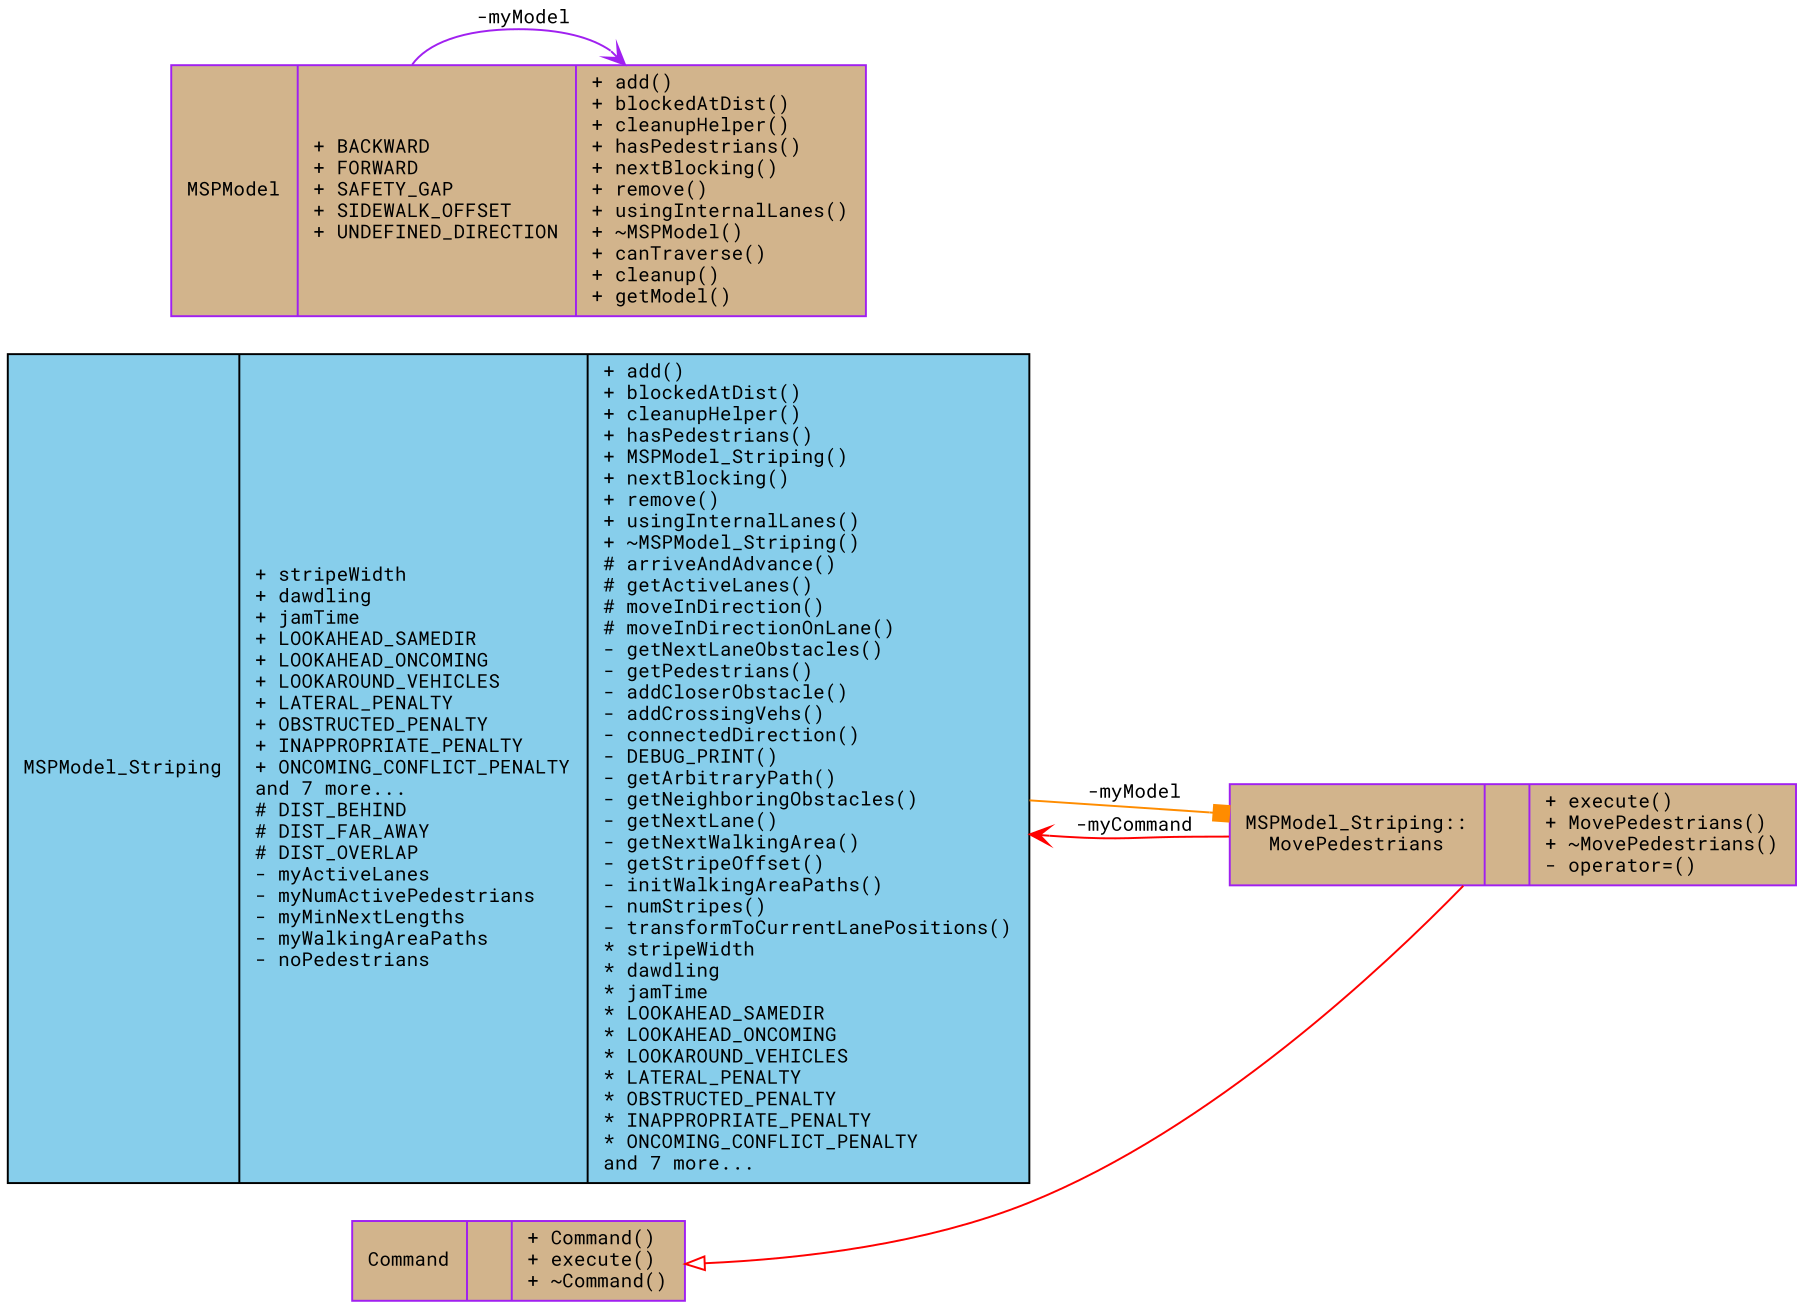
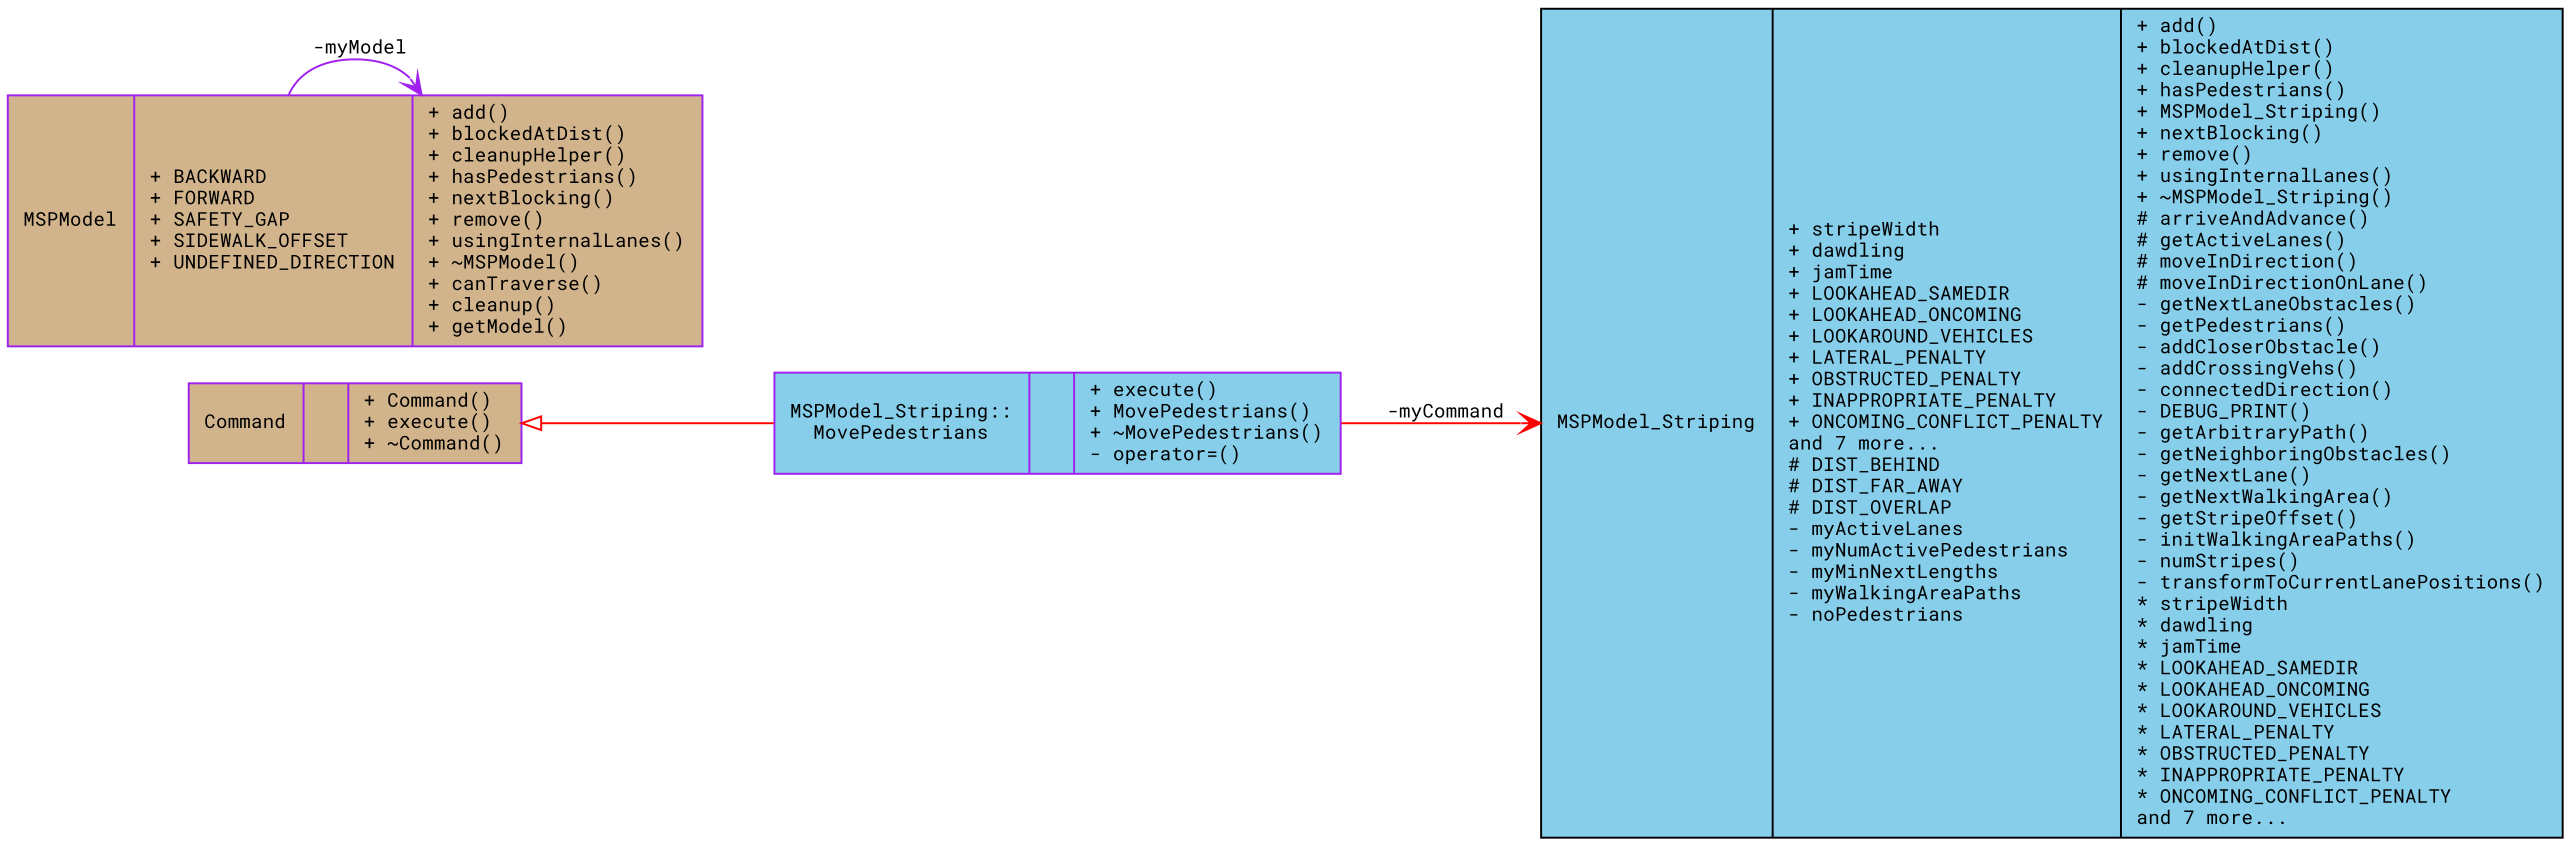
edge "MSPModel_Striping" -> "MSPModel_Striping::": removed, label "-myModel"
node "MSPModel_Striping::": fillcolor tan -> skyblue
